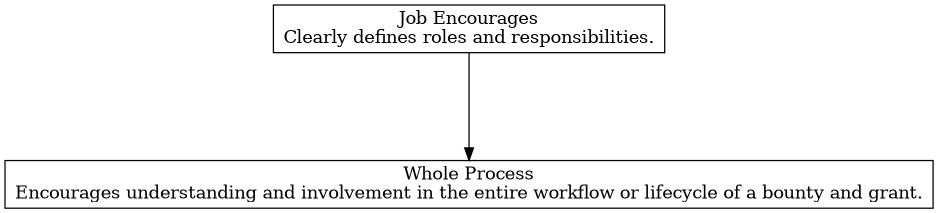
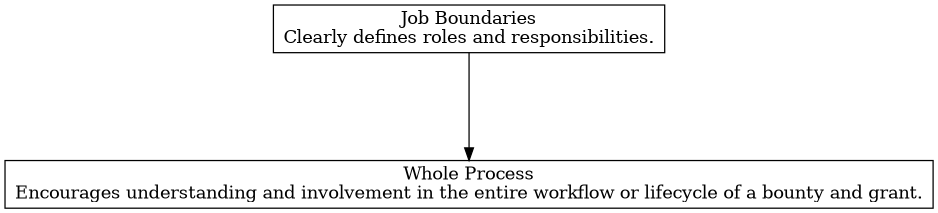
node "Job Encourages Clearly defines roles and responsibilities.": label "Job Encourages Clearly defines roles and responsibilities." -> "Job Boundaries Clearly defines roles and responsibilities."
